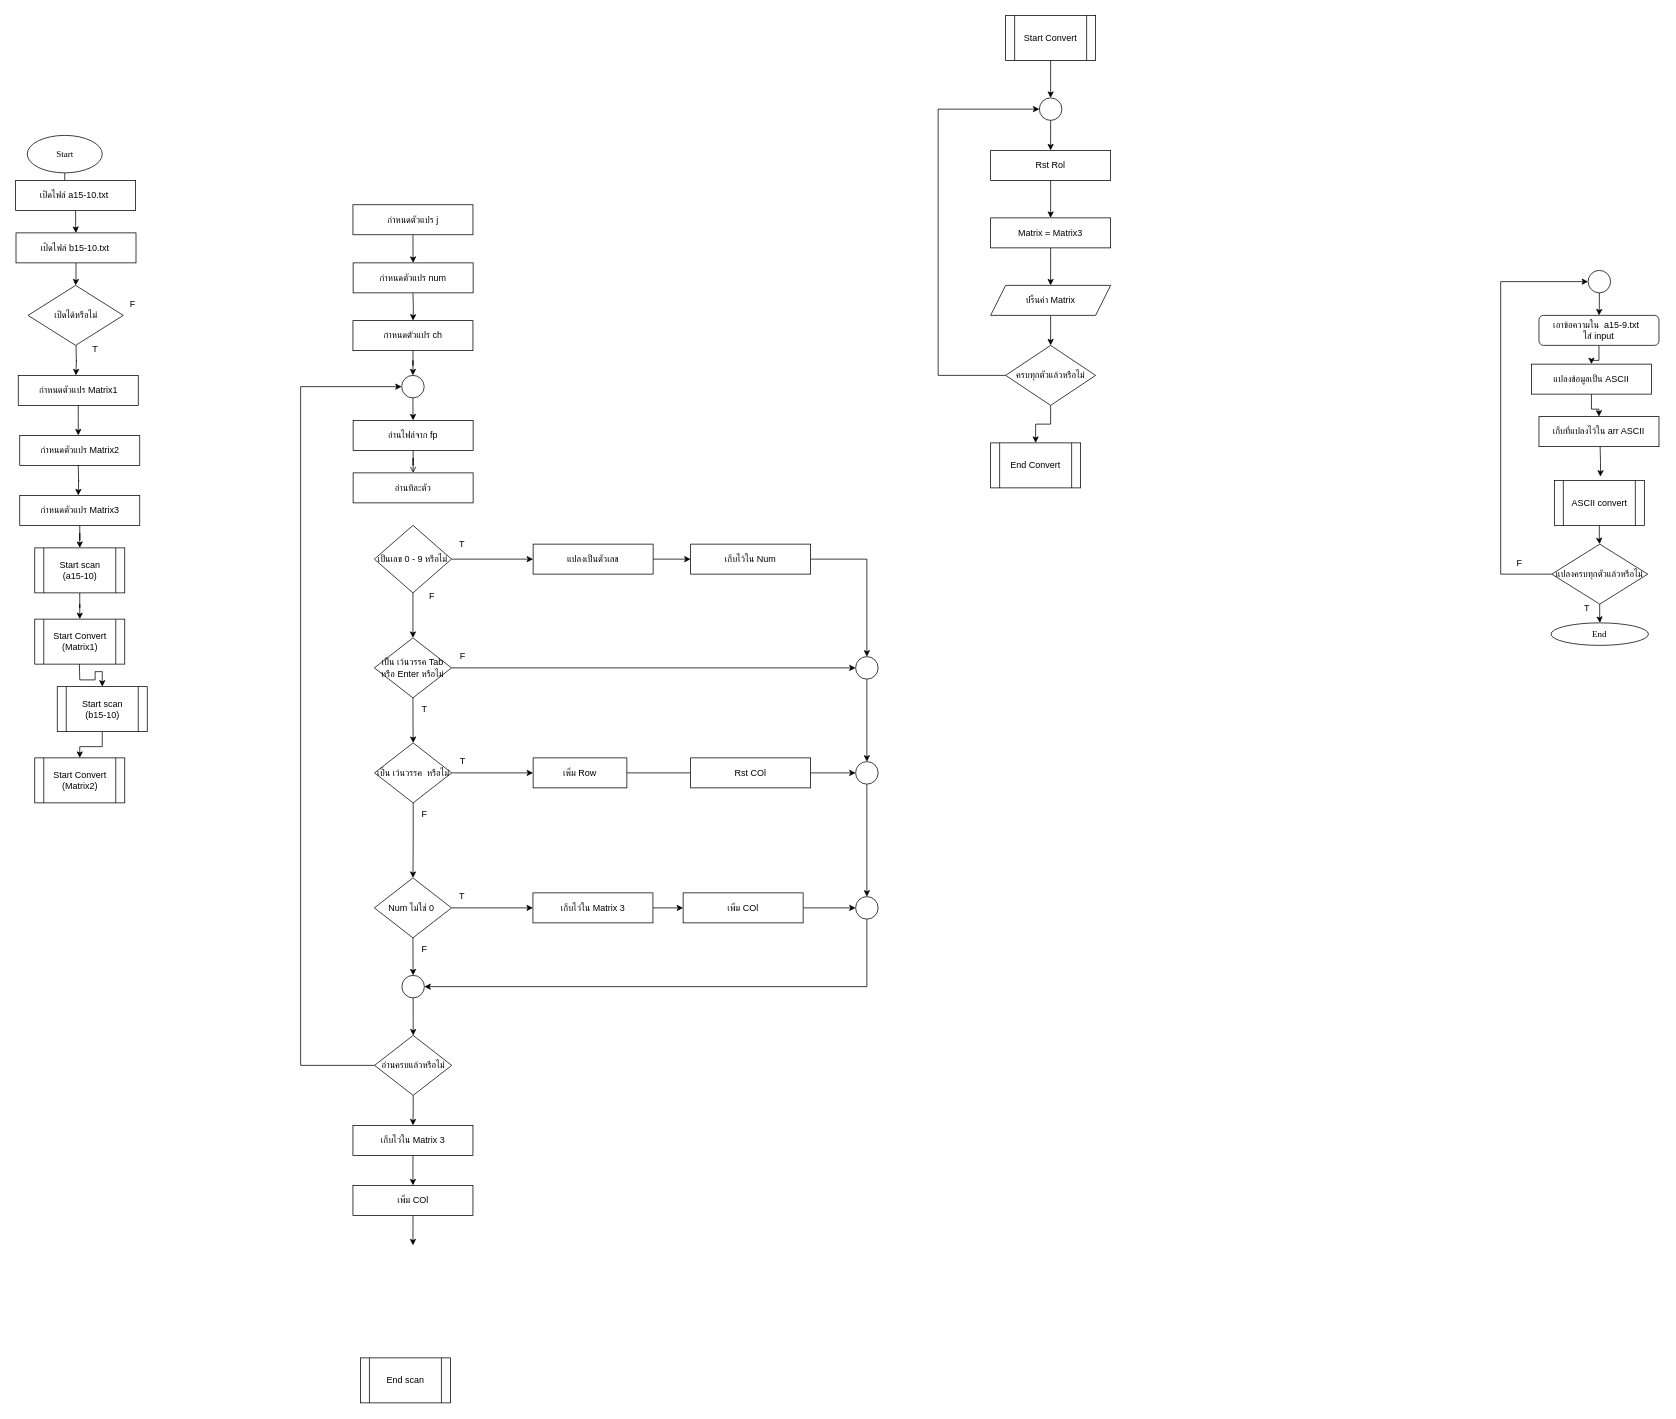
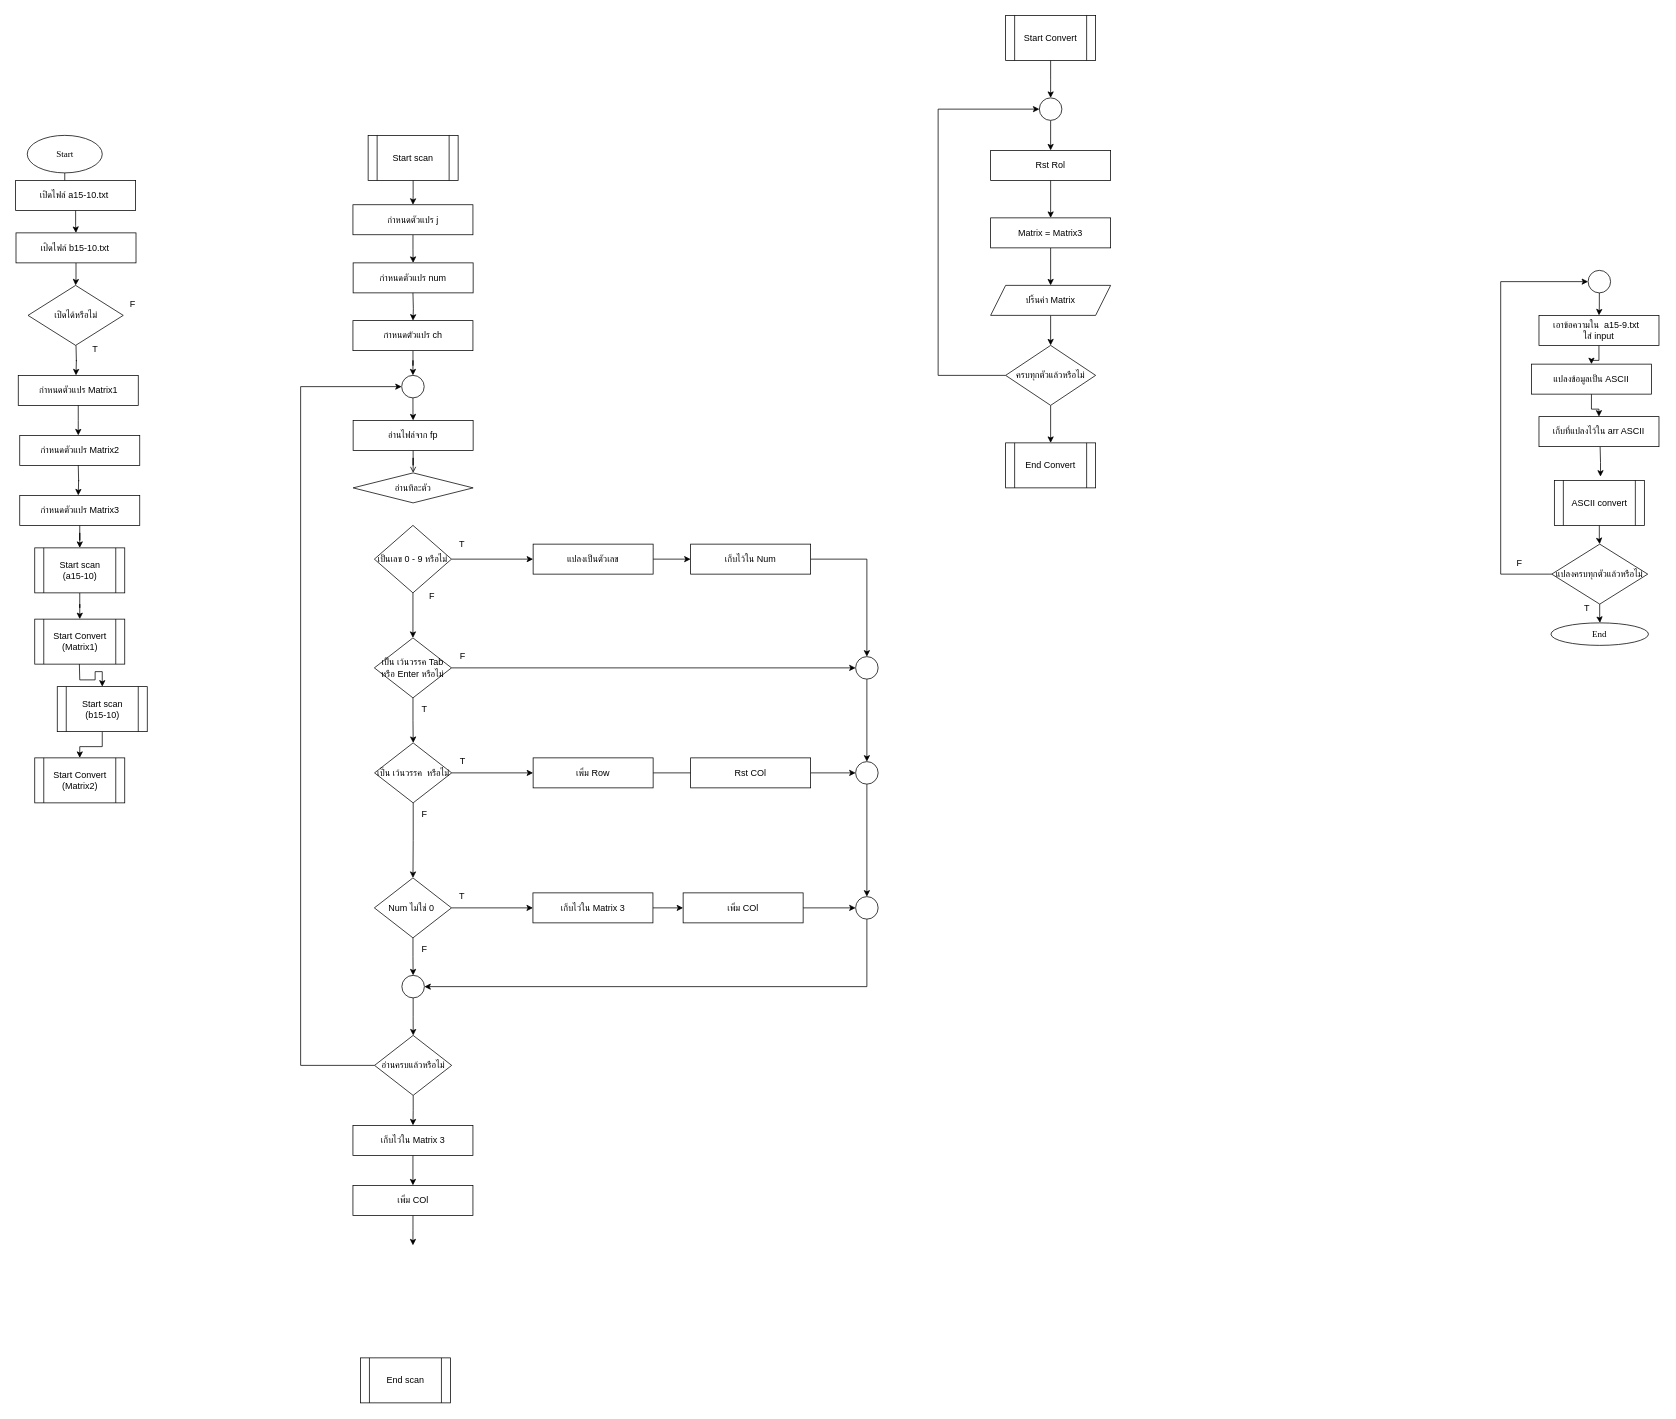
node "Start scan": added
edge "Start scan" -> "กำหนดตัวแปร j": added
node "เอาข้อความใน a15-9.txt ใส่ input": shape rounded rectangle -> rectangle
node "End Convert": moved (1035, 465) -> (1050, 465)
node "อ่านทีละตัว": shape rectangle -> diamond
node "เพิ่ม Row": size 94x30 -> 120x30
